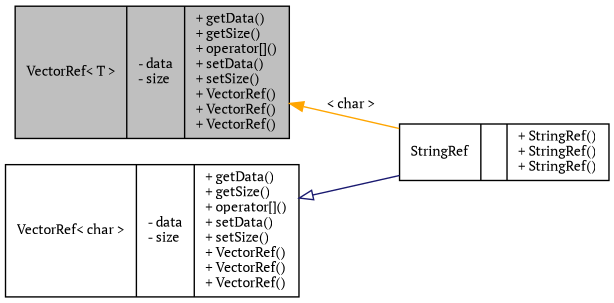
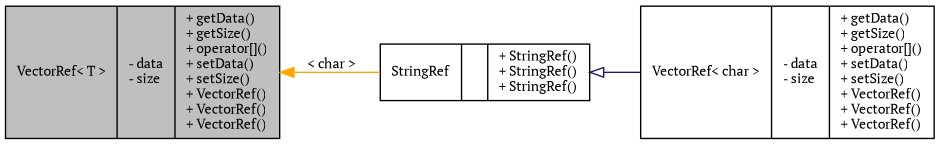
edge "StringRef" -> "VectorRef< char >": reversed
